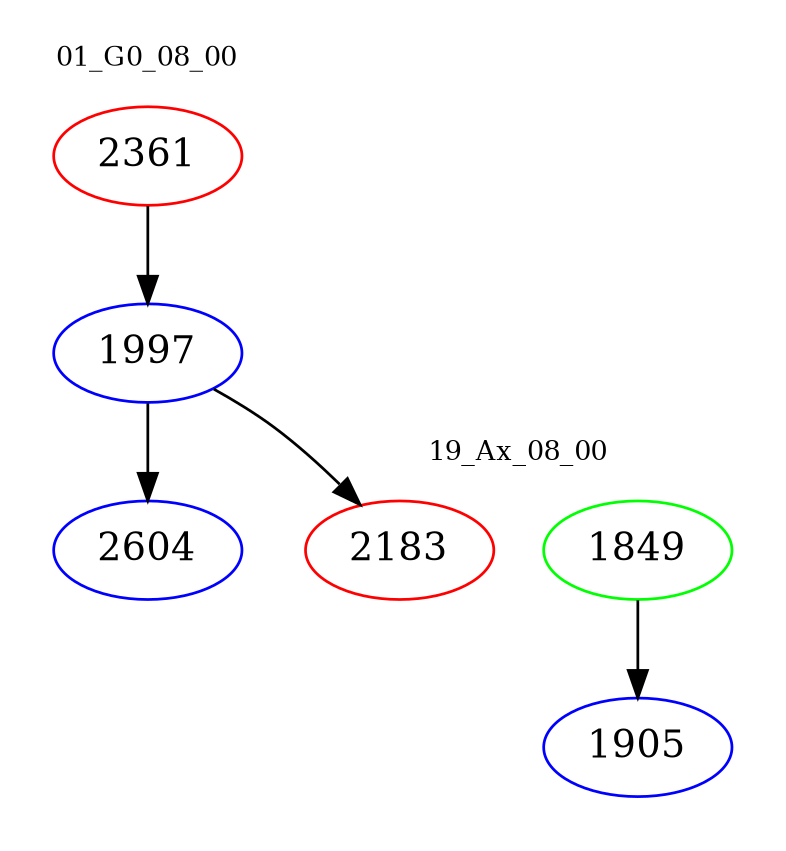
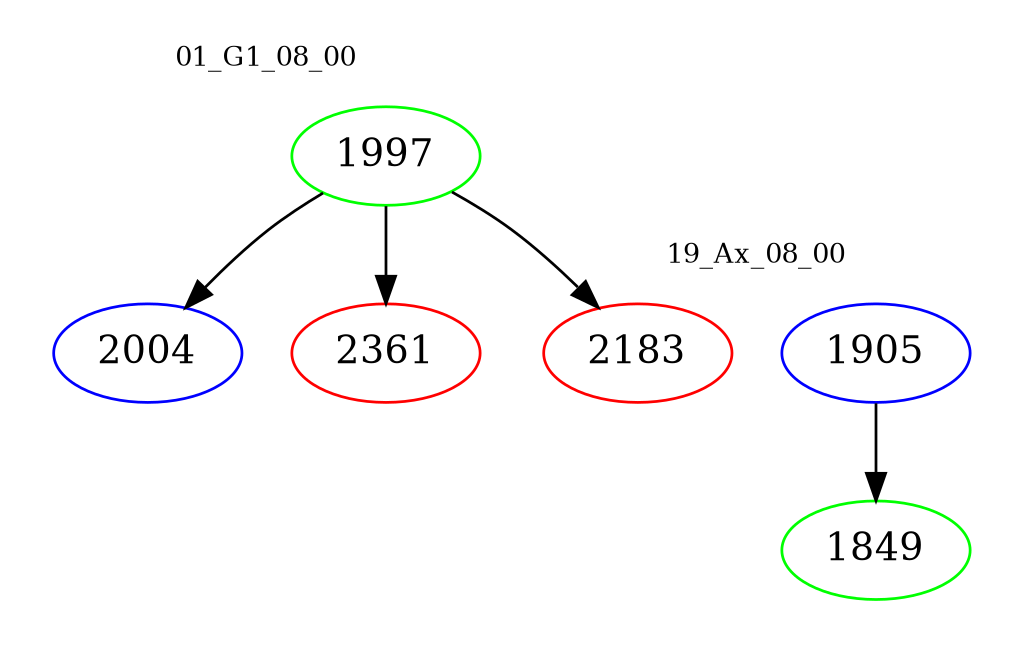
cluster "01_G0_08_00": label "01_G0_08_00" -> "01_G1_08_00"
edge "2361" -> "1997": reversed
node "1997": color blue -> green
node "2604": label "2604" -> "2004"
edge "1849" -> "1905": reversed
